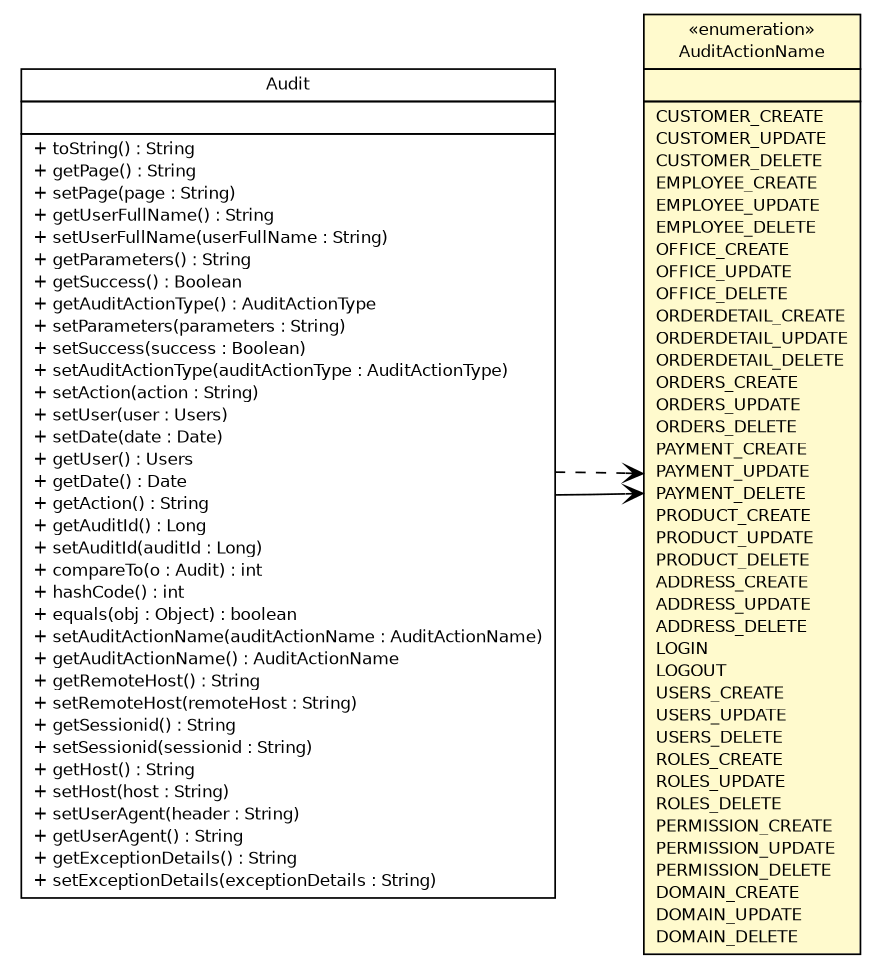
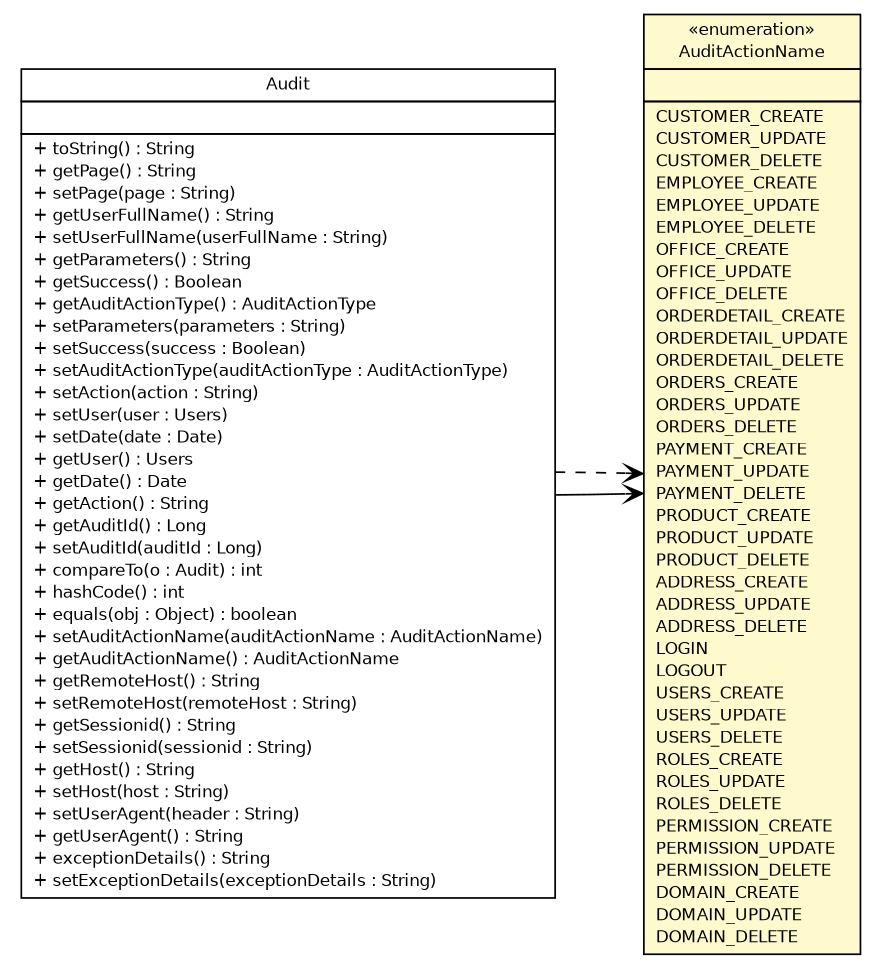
node "Audit": text "+ getExceptionDetails() : String" -> "+ exceptionDetails() : String"
